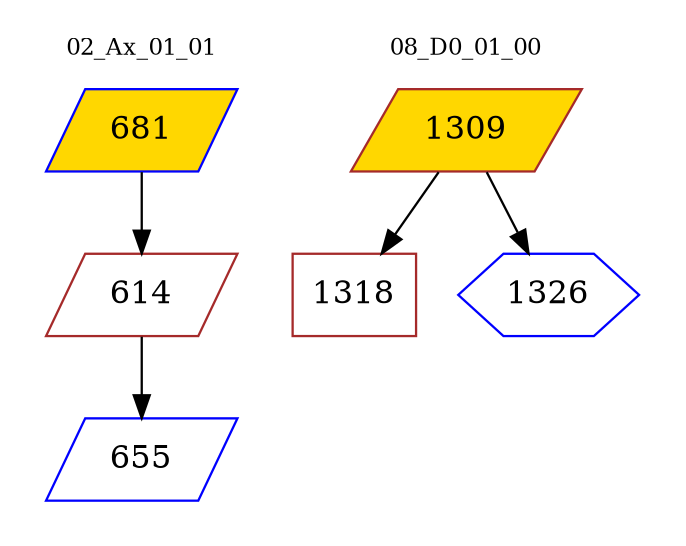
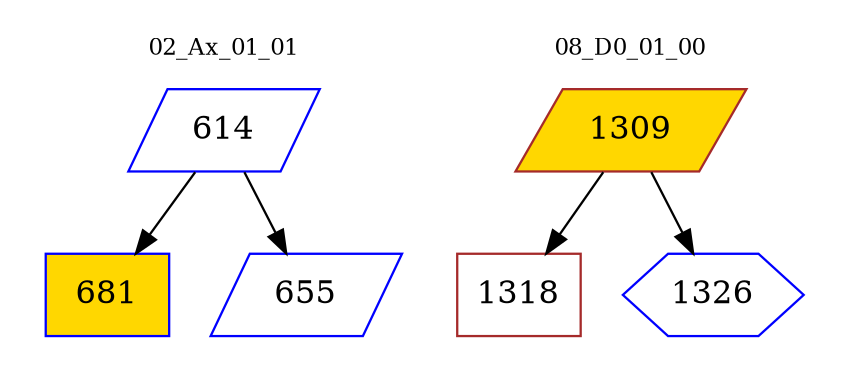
node "681": shape parallelogram -> box
edge "681" -> "614": reversed
node "614": color brown -> blue
